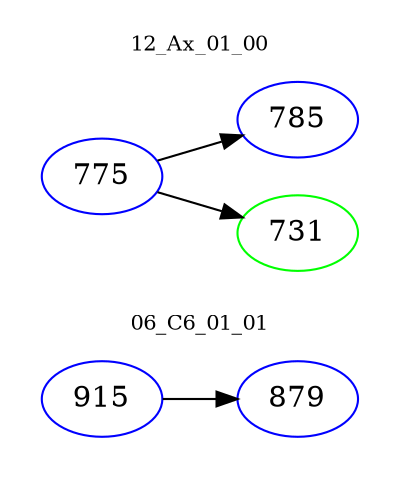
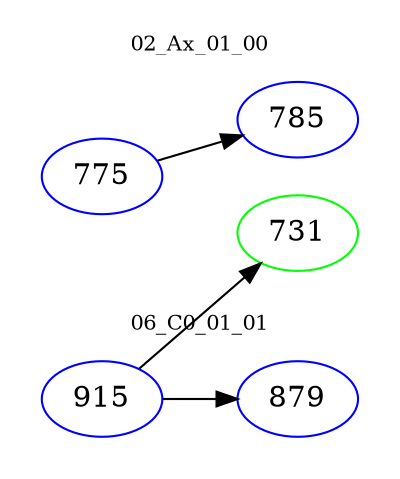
cluster "12_Ax_01_00": label "12_Ax_01_00" -> "02_Ax_01_00"
edge "775" -> "731": now "915" -> "731"
cluster "06_C6_01_01": label "06_C6_01_01" -> "06_C0_01_01"
